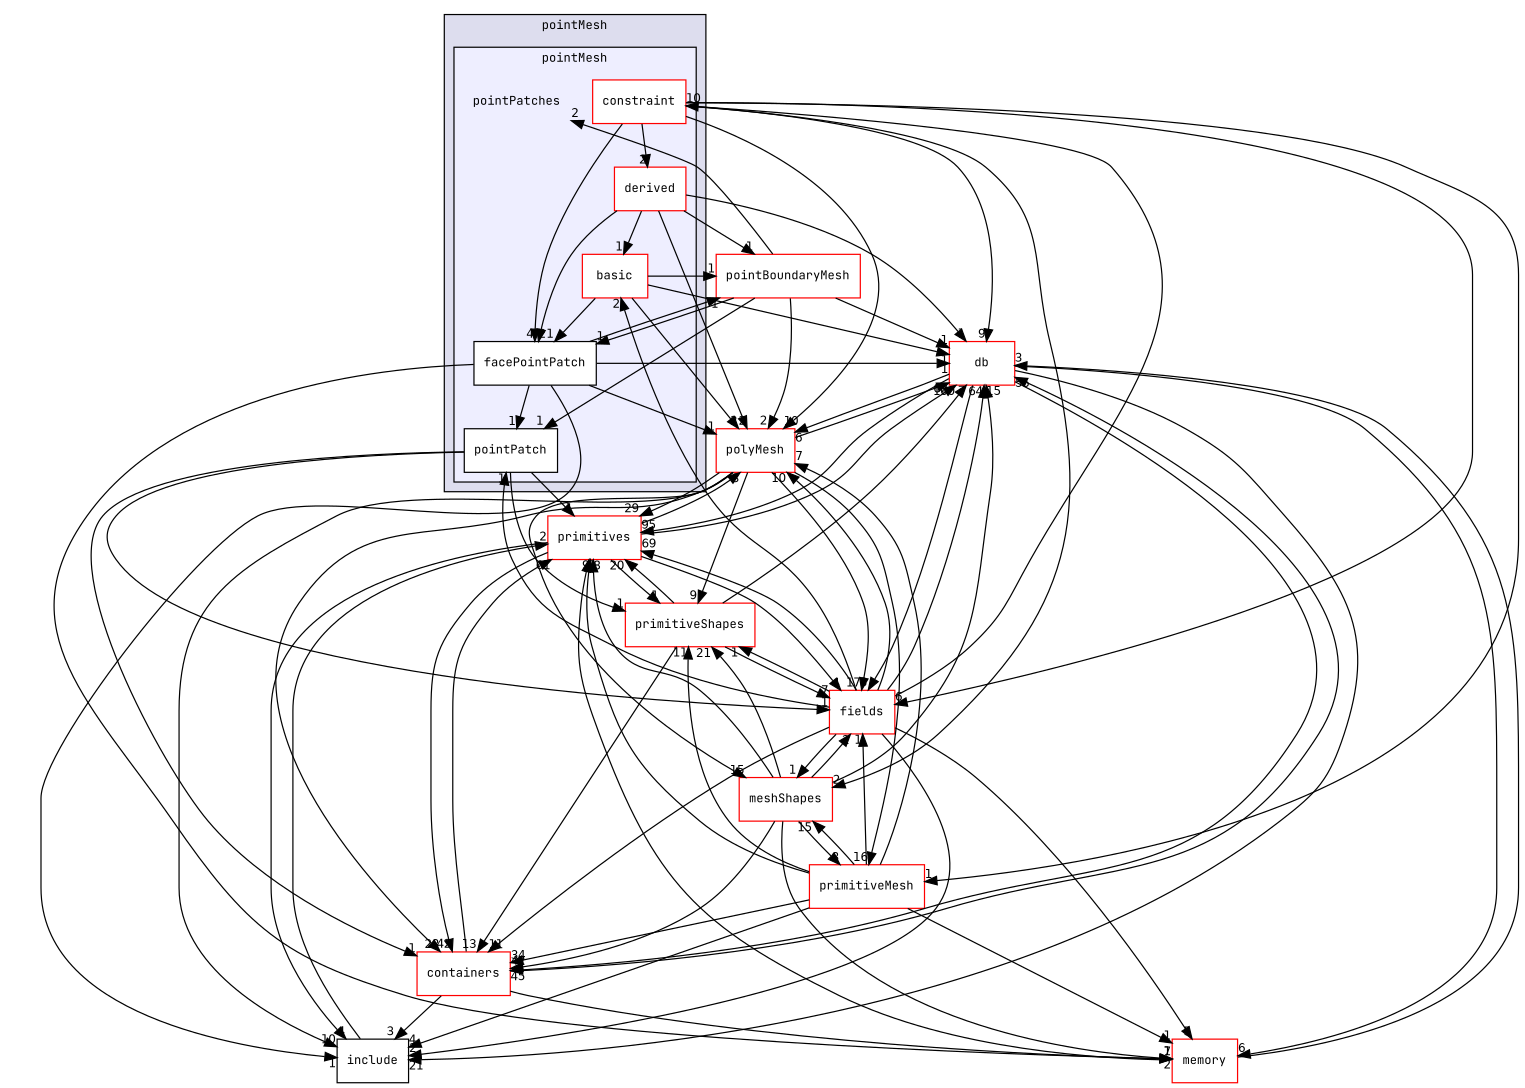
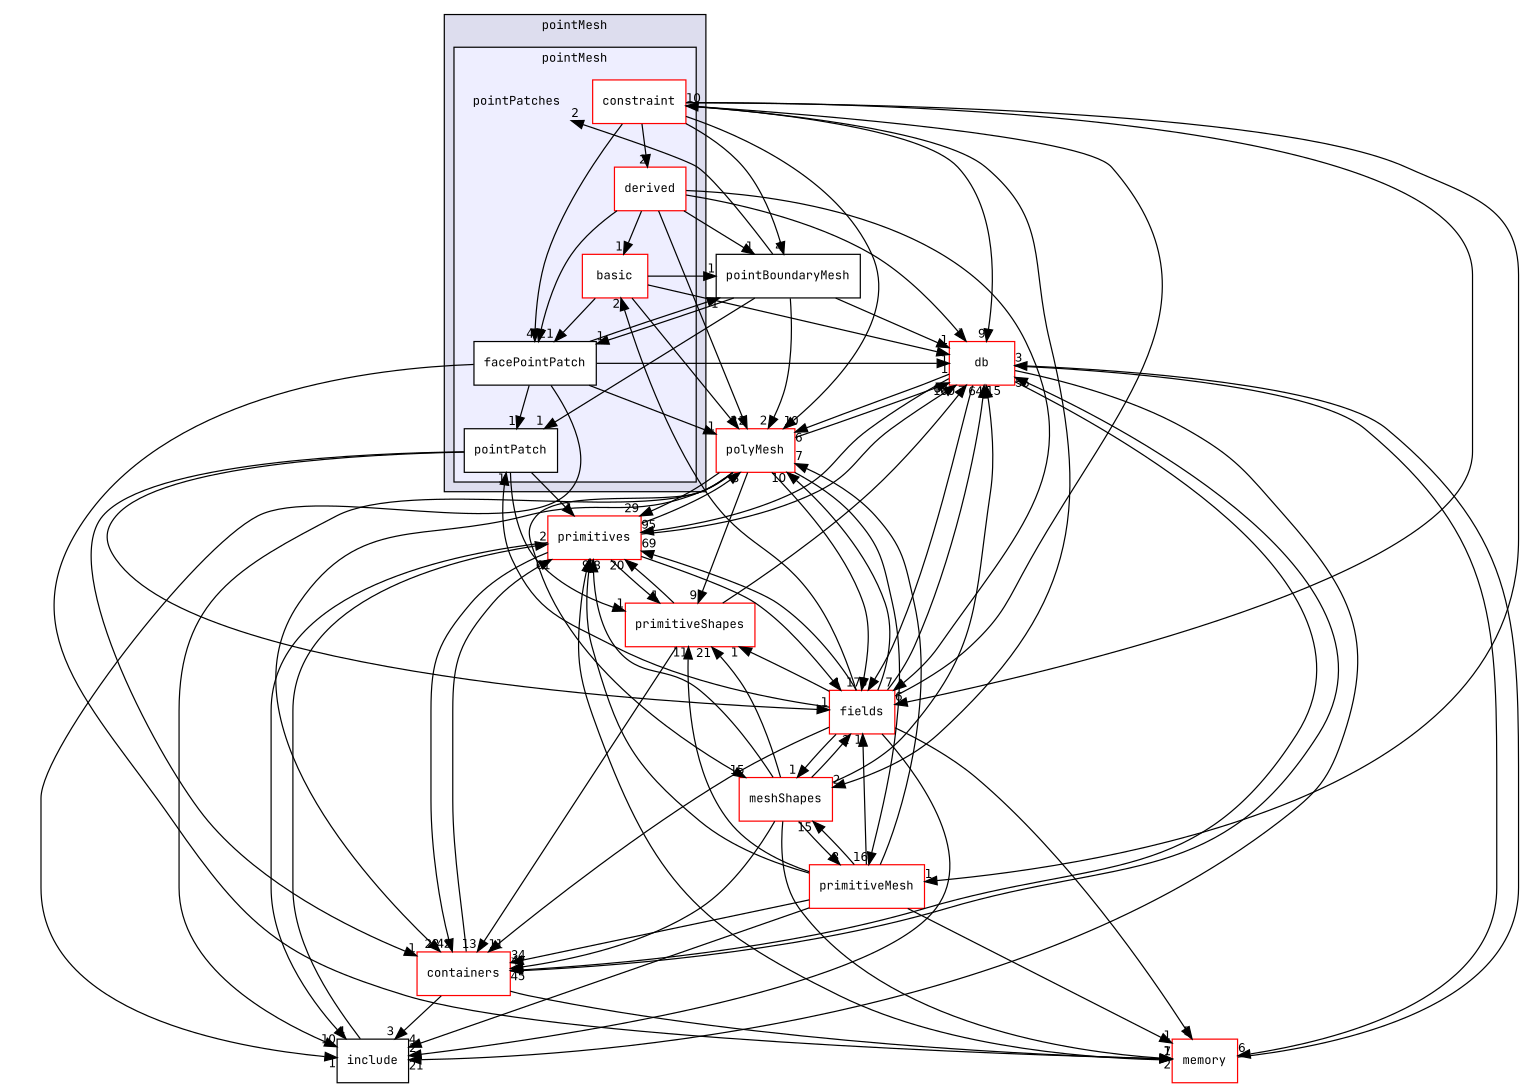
edge "constraint" -> "pointBoundaryMesh": added
node "pointBoundaryMesh": color red -> black
edge "primitiveShapes" -> "fields": now "derived" -> "fields"
